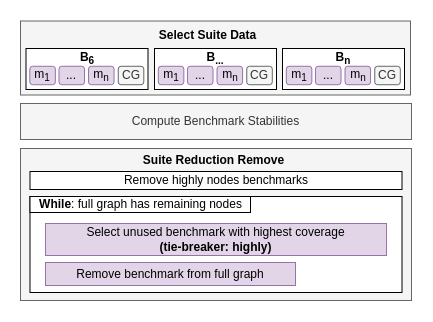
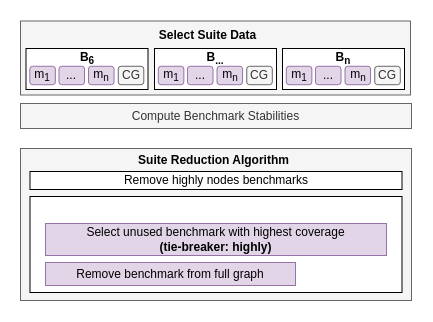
node "Compute Benchmark Stabilities": size 391x36 -> 391x25
node "Suite Reduction Remove": label "Suite Reduction Remove" -> "Suite Reduction Algorithm"
node "While: full graph has remaining nodes": removed
